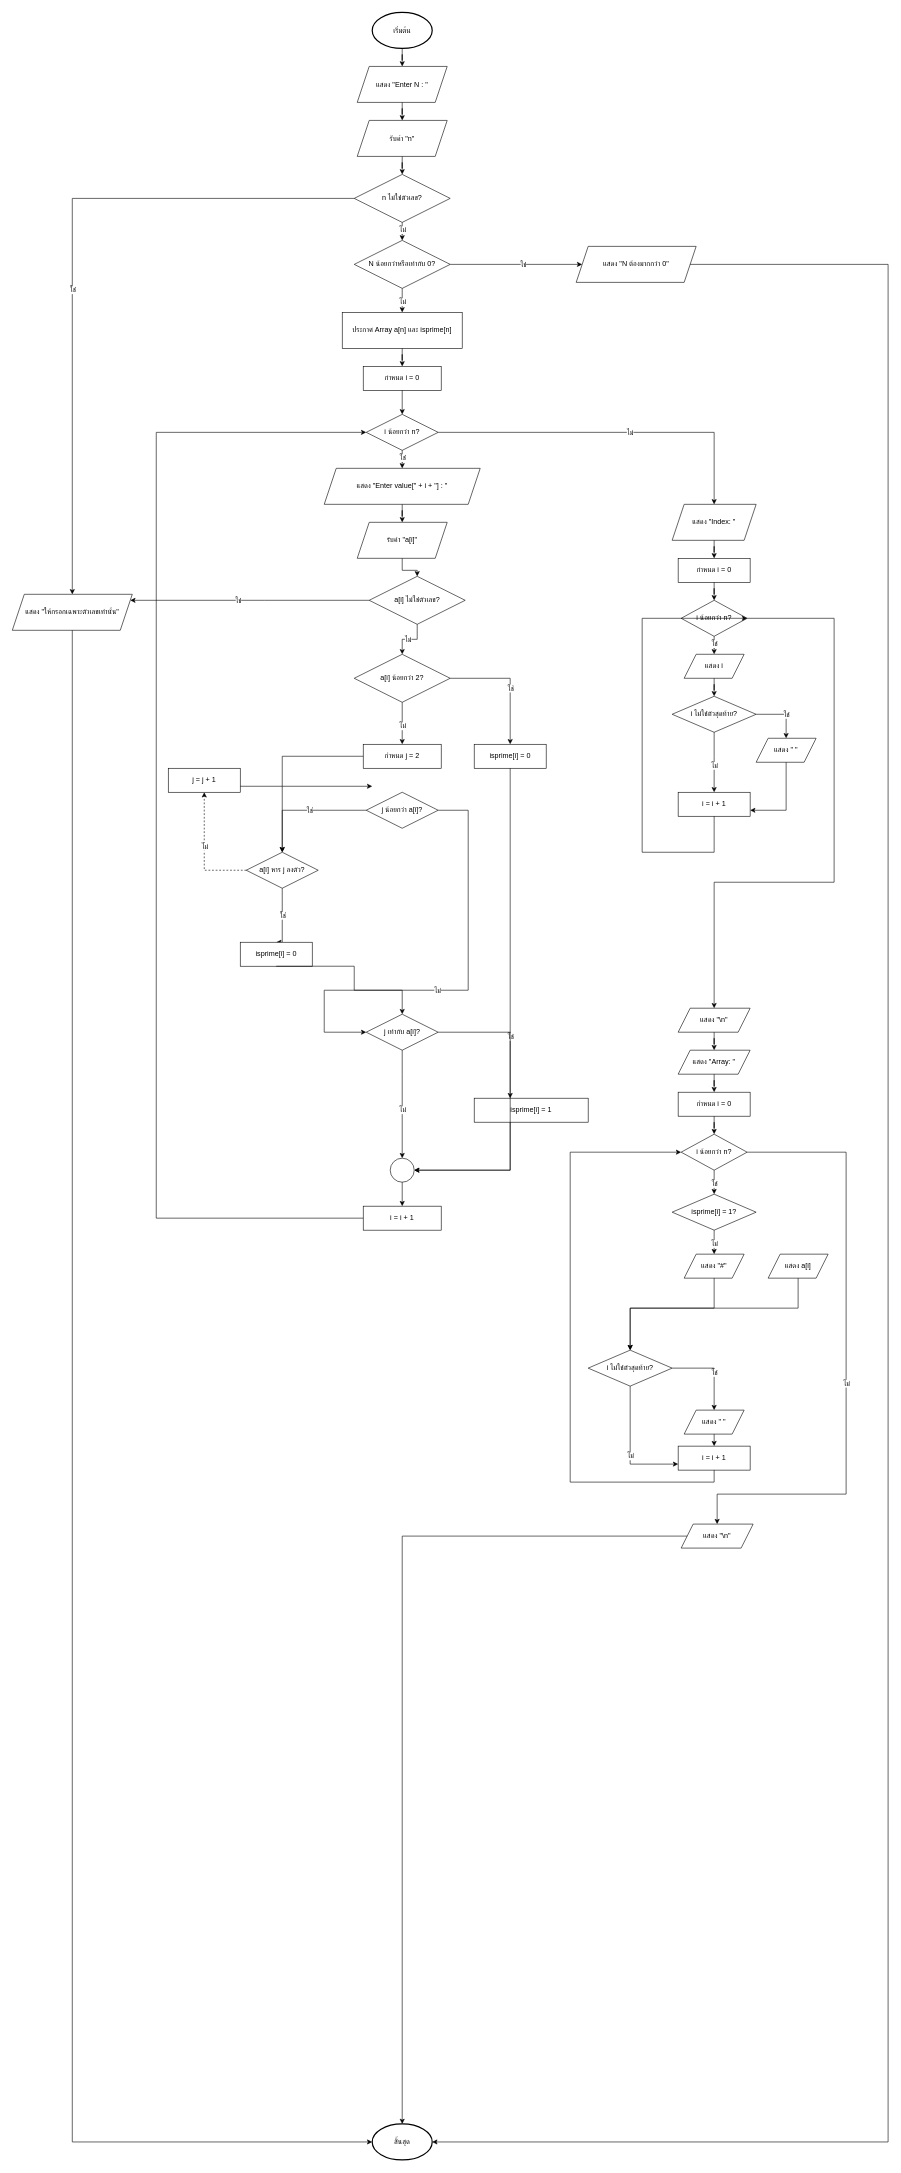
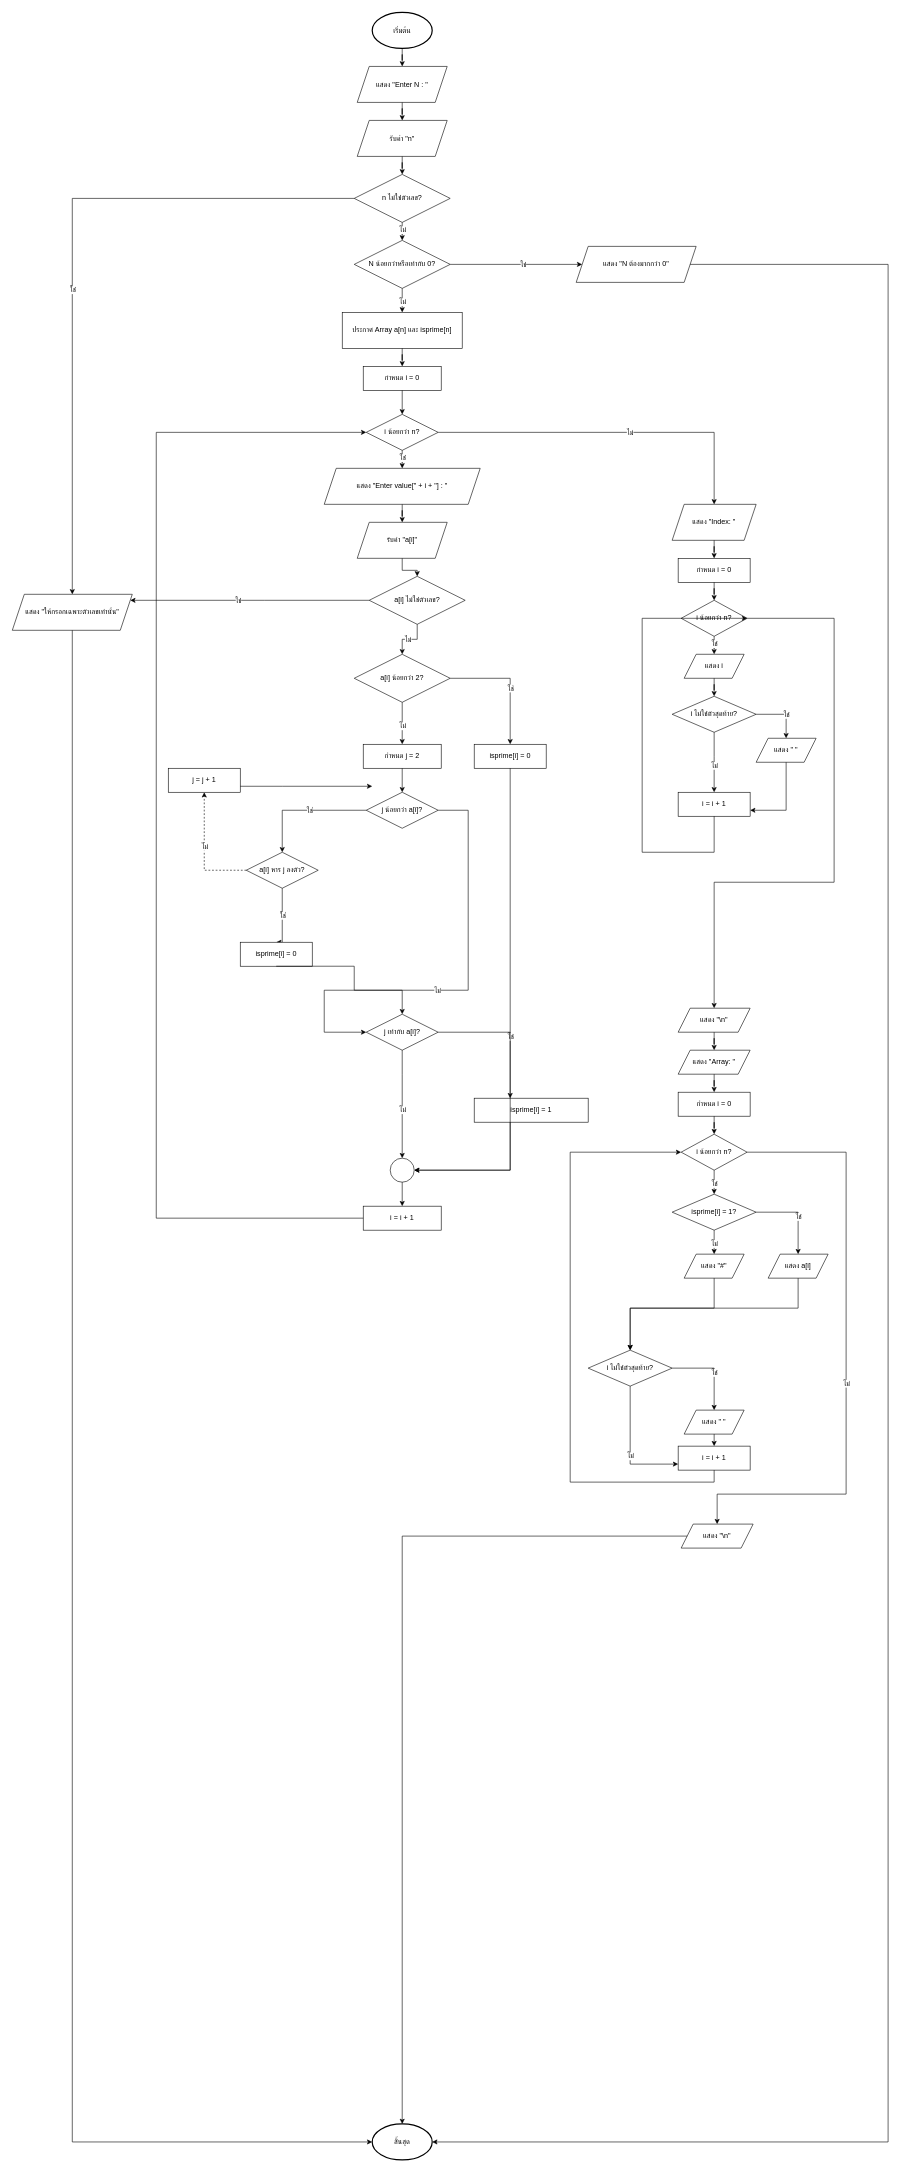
edge "กำหนด j = 2" -> "a[i] หาร j ลงตัว?": now "กำหนด j = 2" -> "j น้อยกว่า a[i]?"
edge "isprime[i] = 1?" -> "แสดง a[i]": added, label "ใช่"
